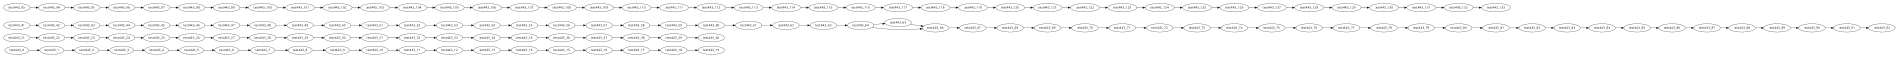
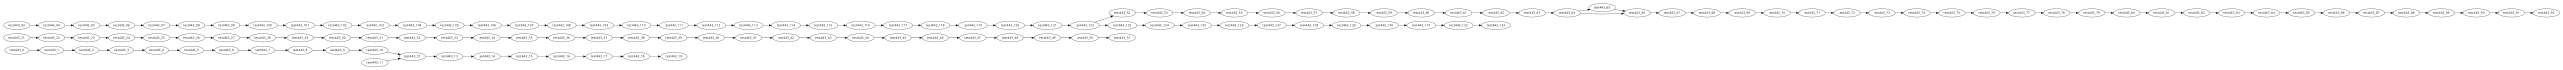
edge "test443_51" -> "test443_52": now "test443_122" -> "test443_52"
edge "test443_40" -> "test443_41": added
edge "test443_10" -> "test443_11": now "test443_10" -> "test443_12"
